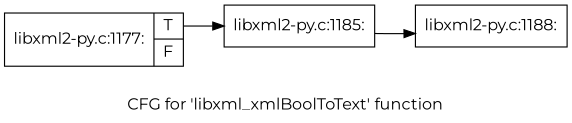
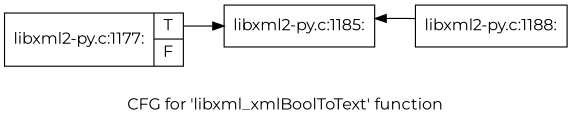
edge "libxml2-py.c:1185:" -> "libxml2-py.c:1188:": reversed
